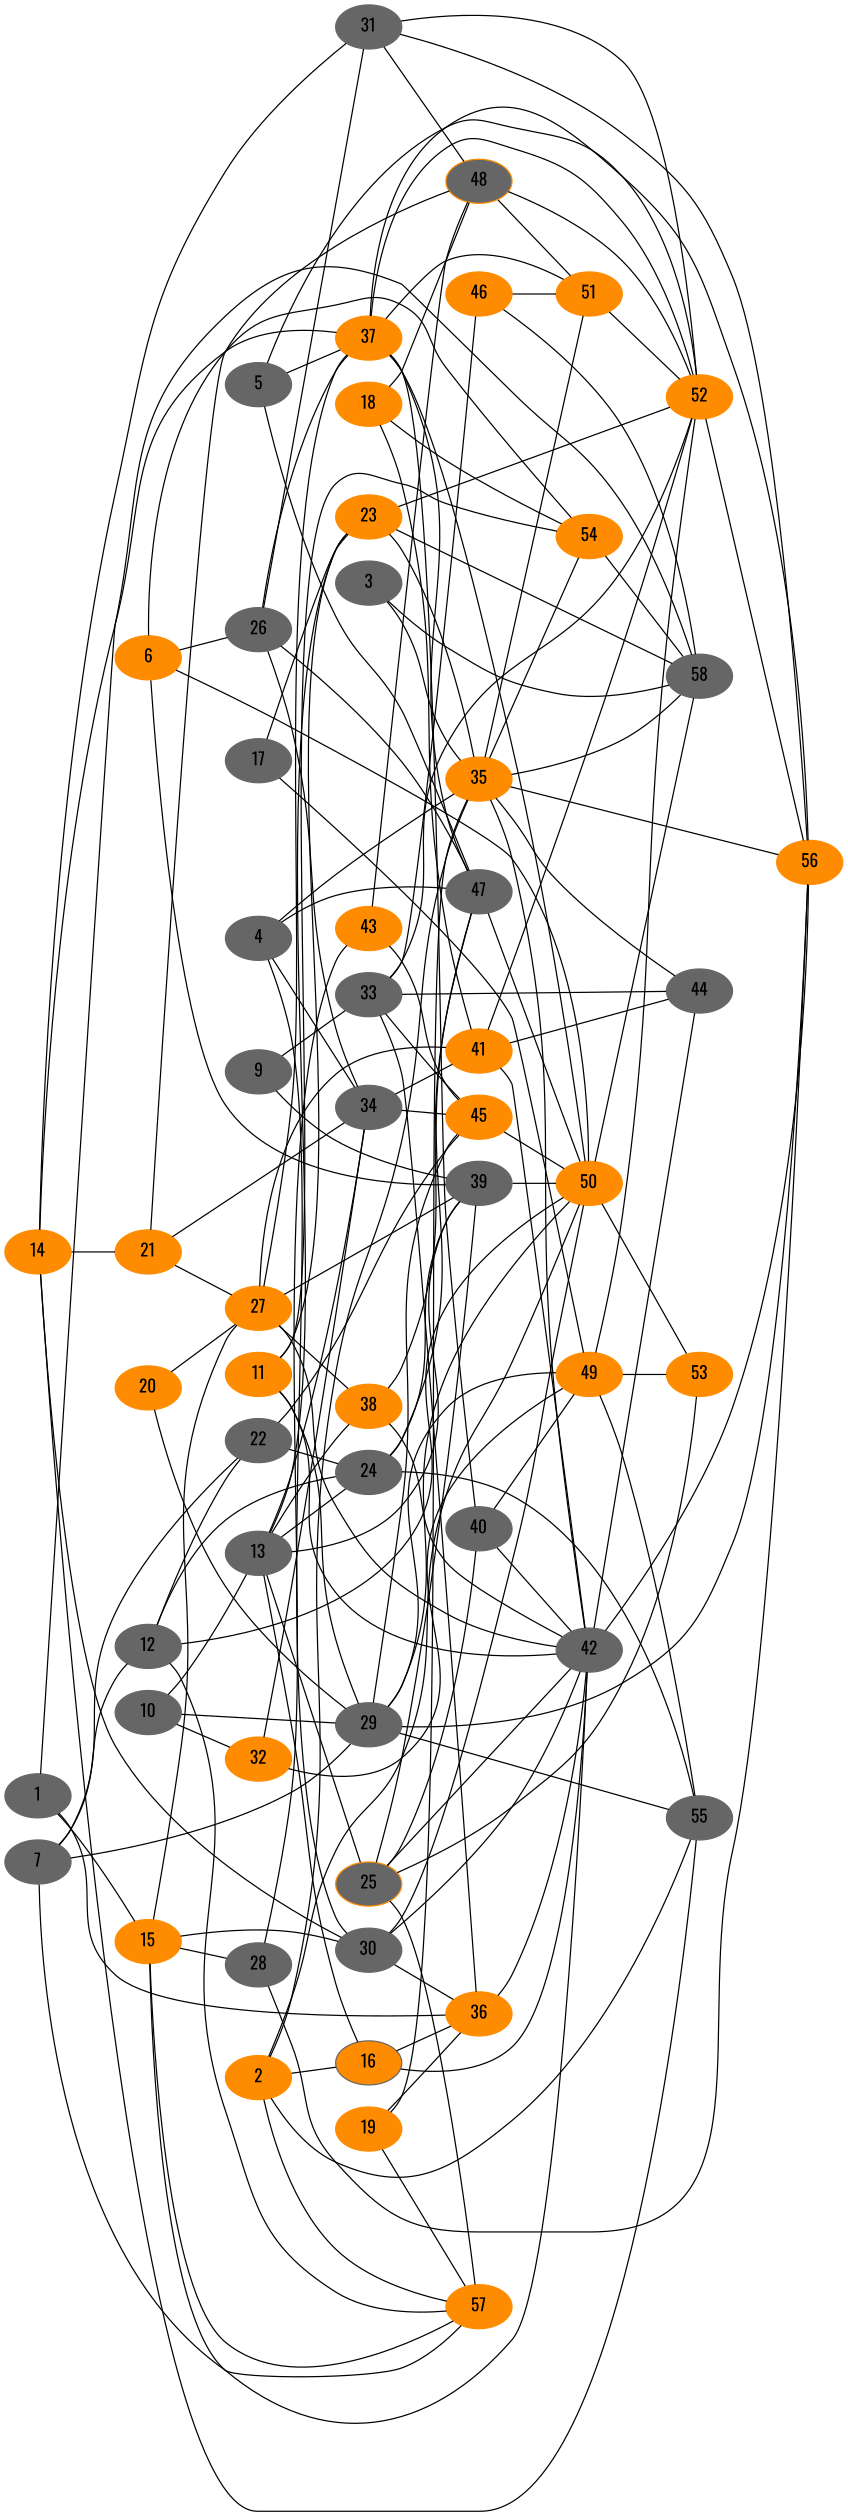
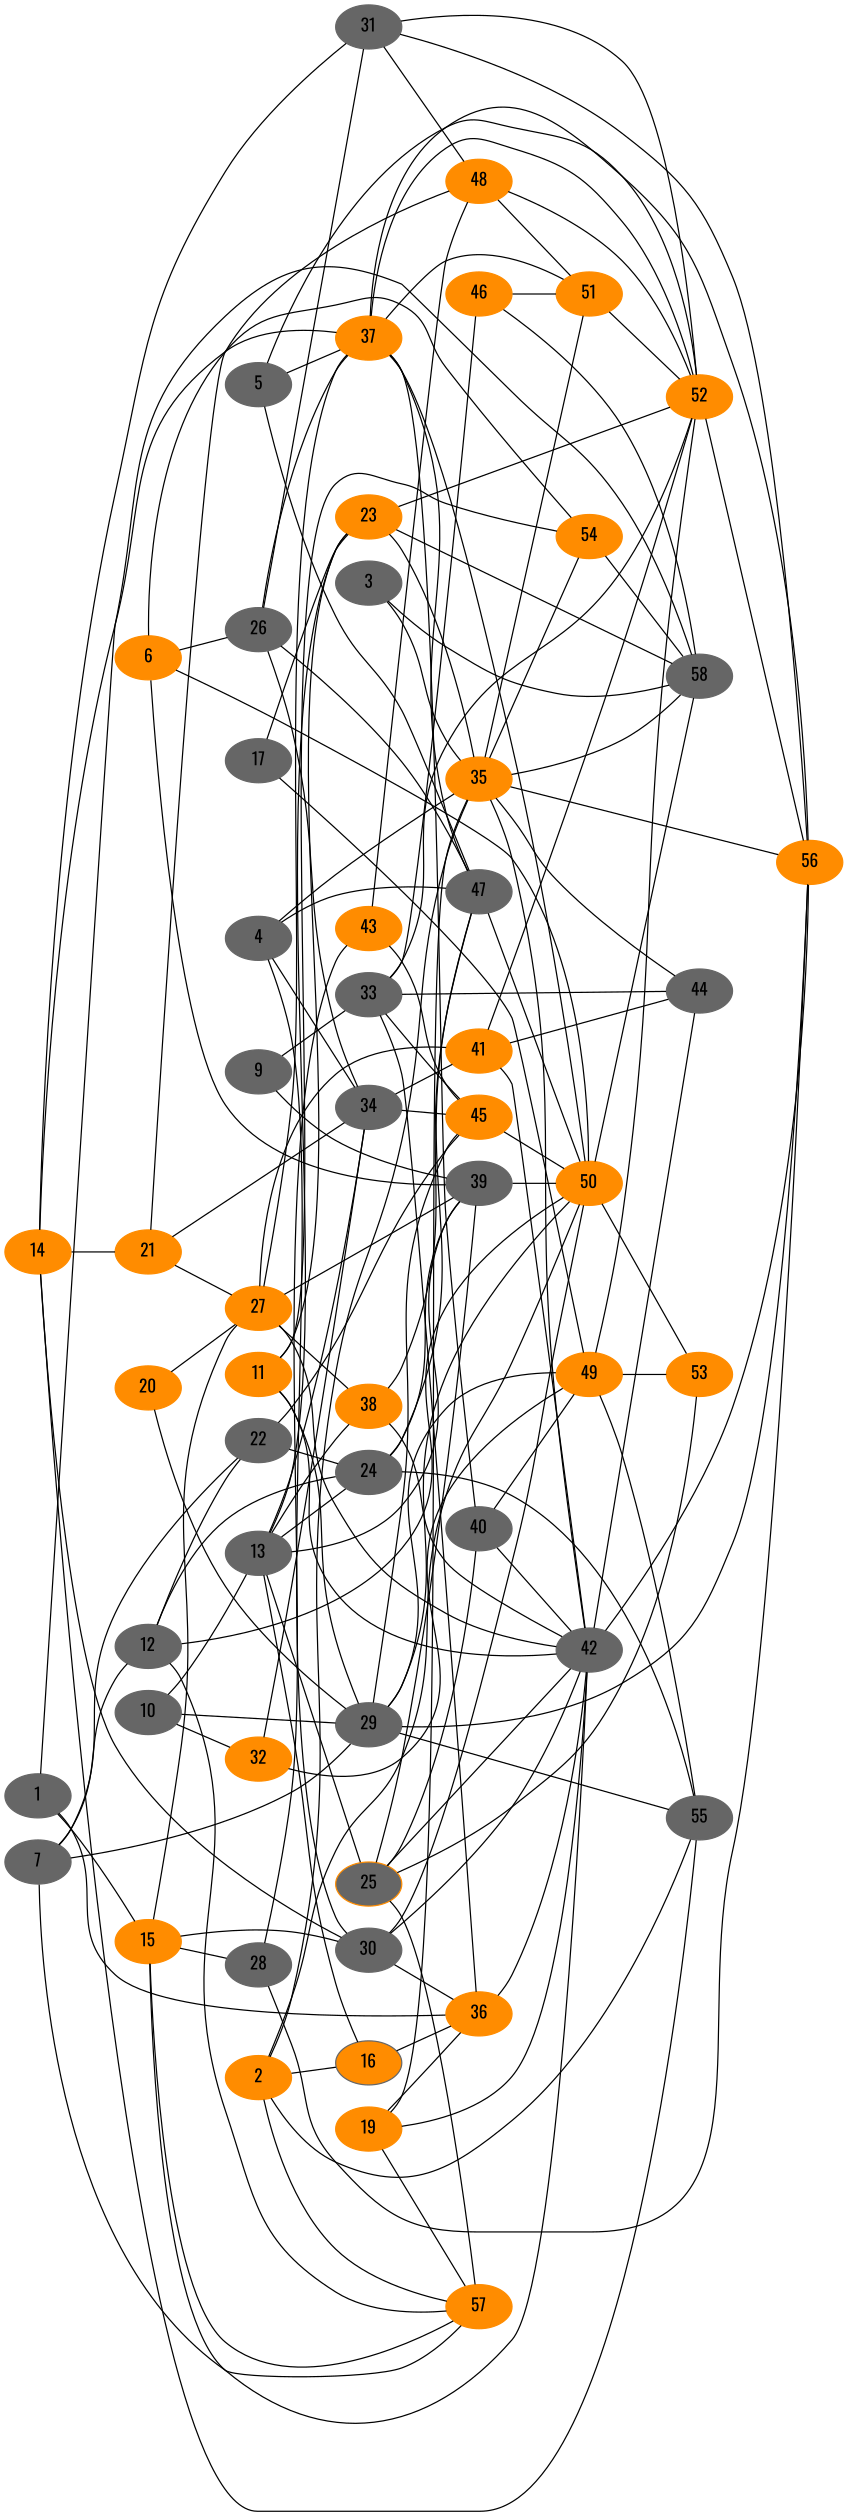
node "48": fillcolor gray40 -> darkorange
node "18": removed
edge "42" -- "16": now "42" -- "19"
